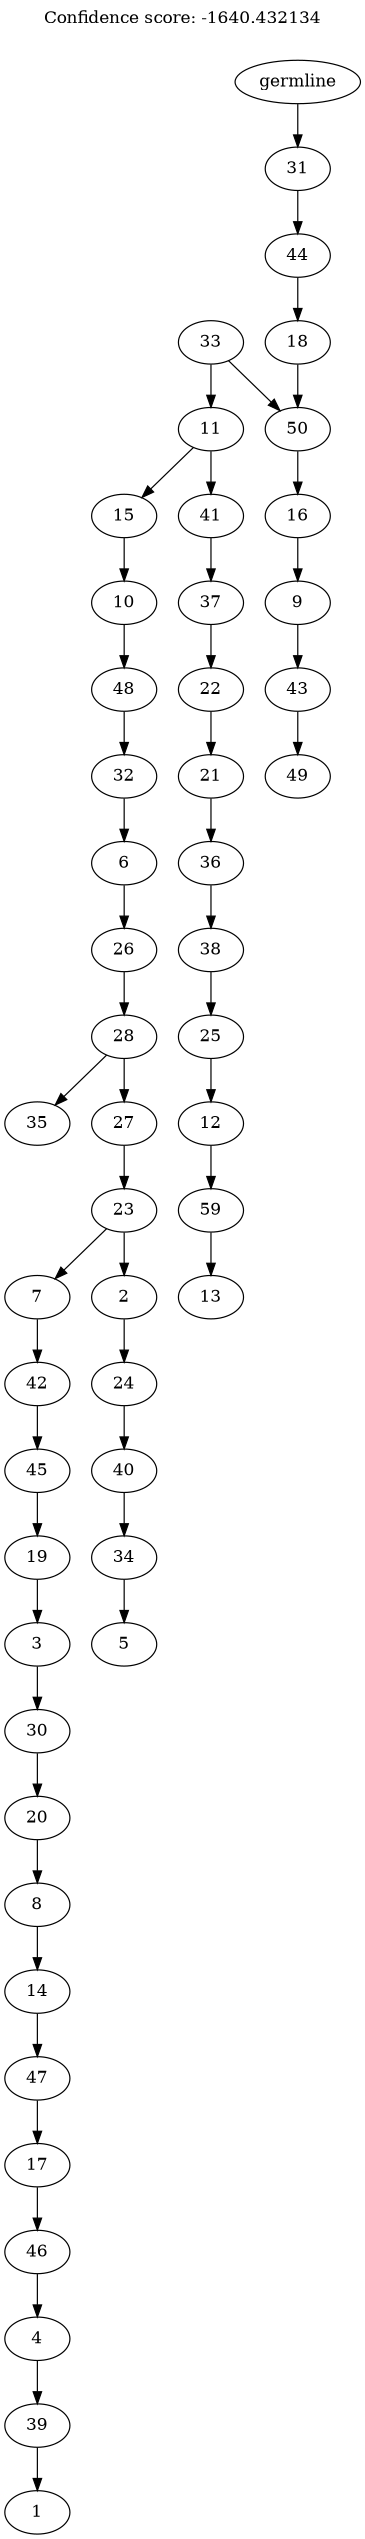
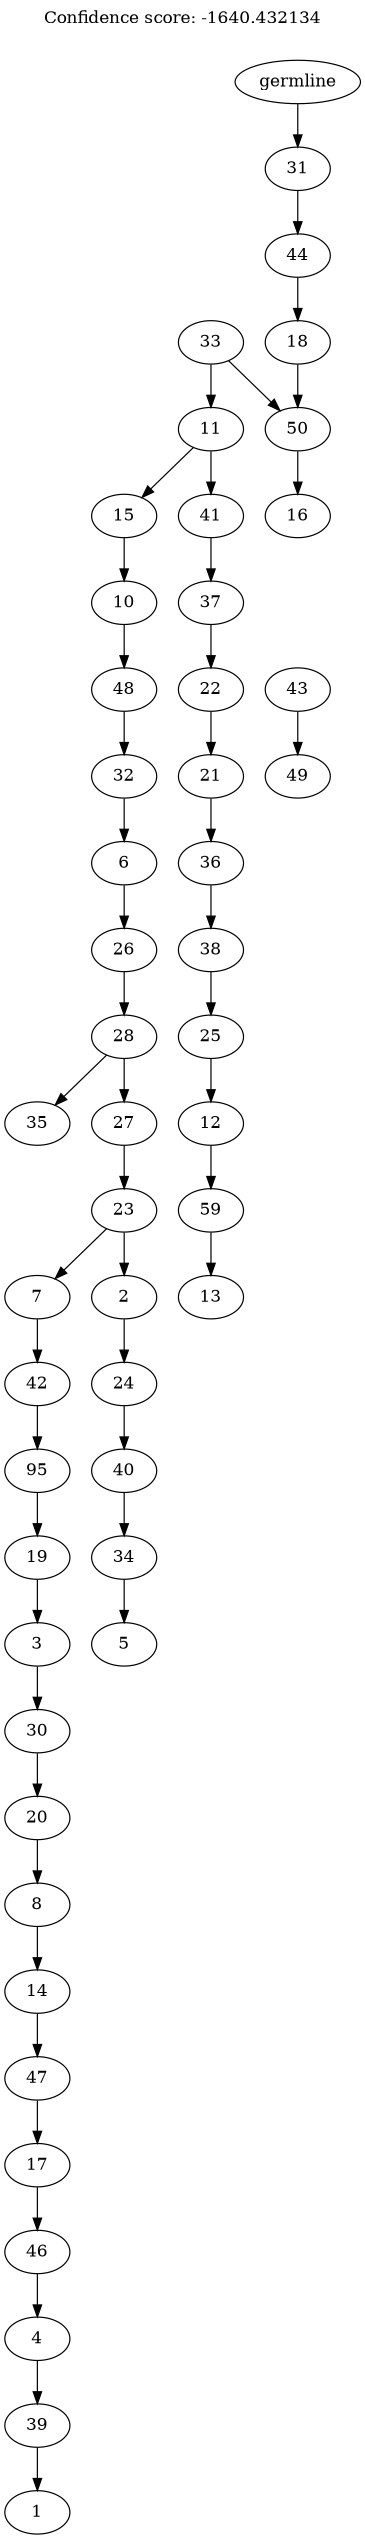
node "9": removed
node "45": label "45" -> "95"
